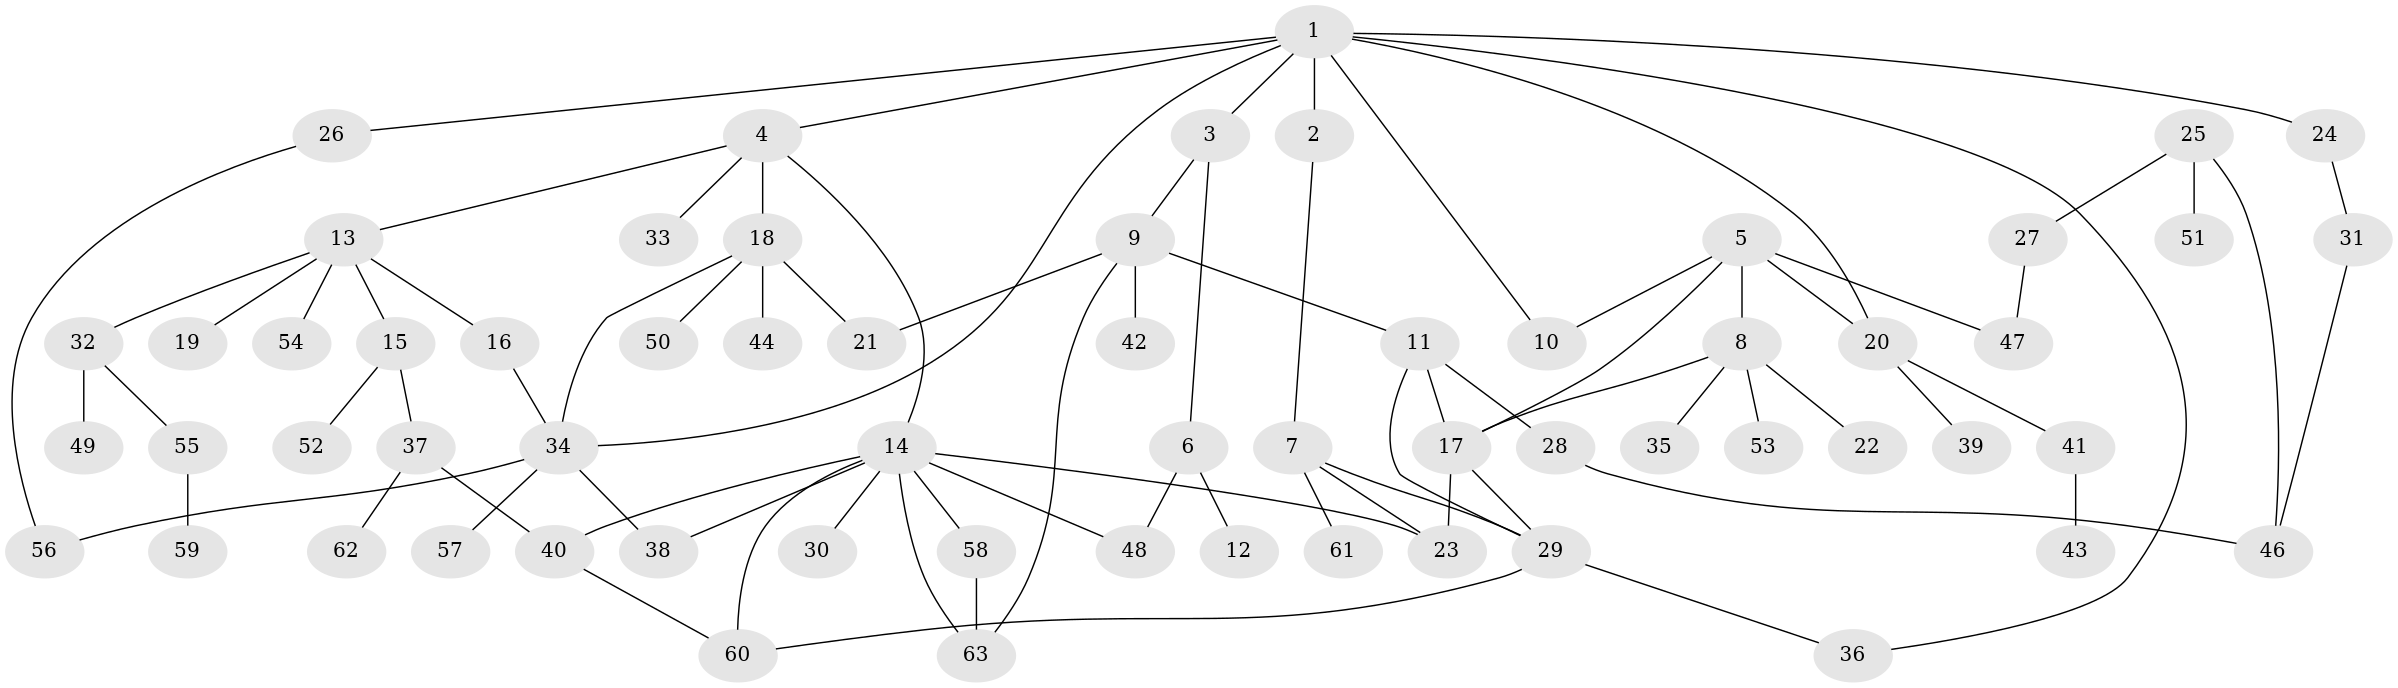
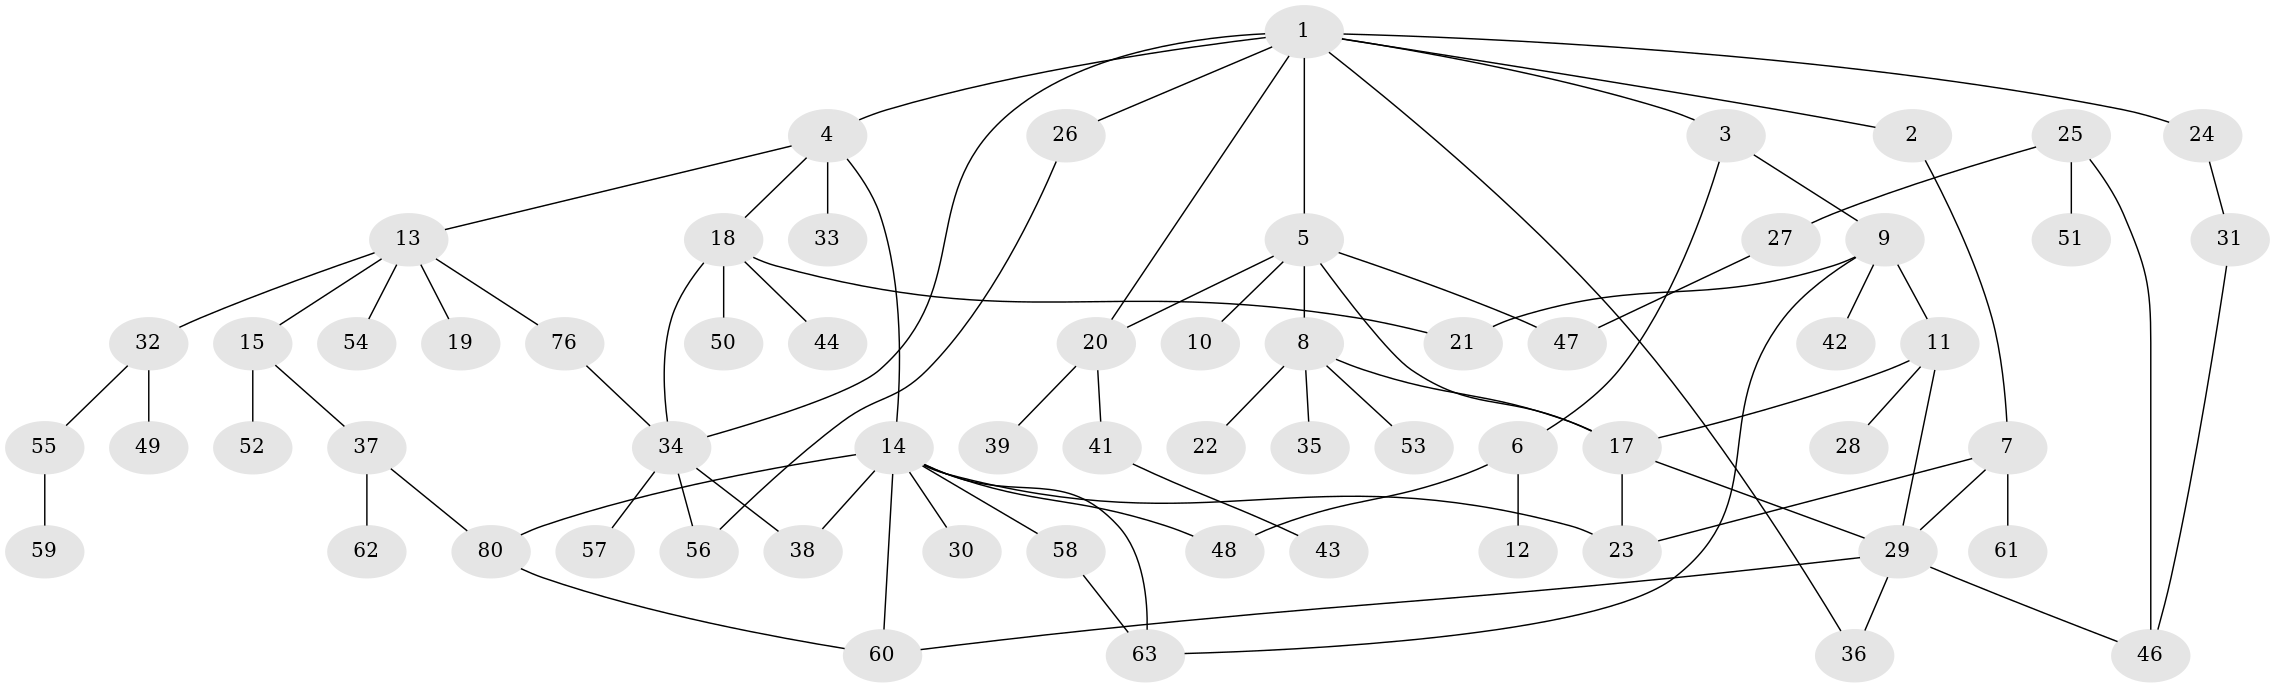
edge "1" -- "10": now "1" -- "5"
node "16": label "16" -> "76"
edge "28" -- "46": now "29" -- "46"
node "40": label "40" -> "80"
